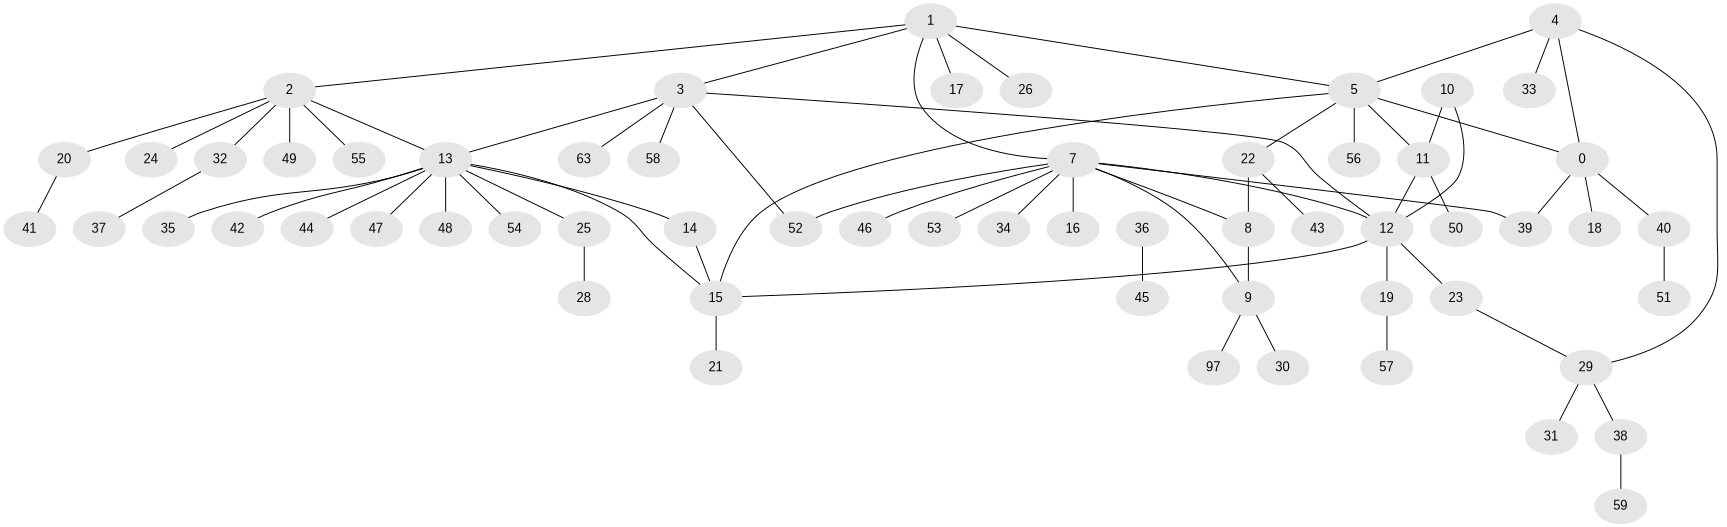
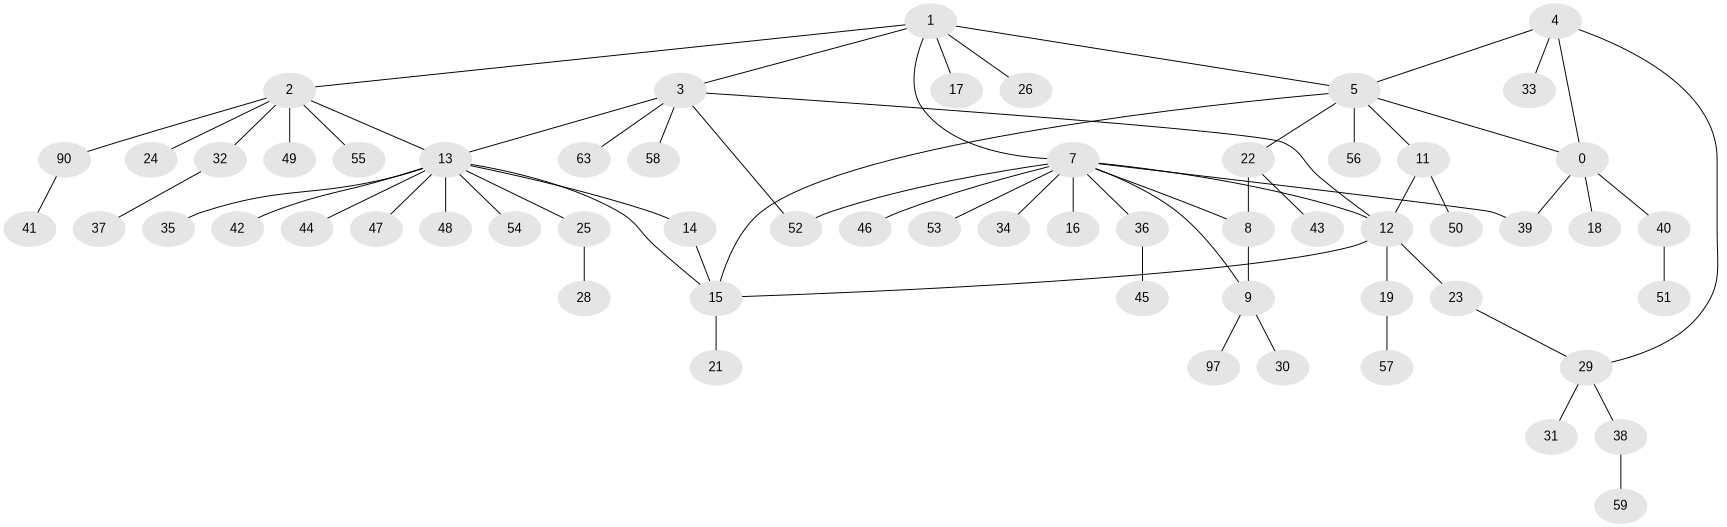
node "10": removed
node "20": label "20" -> "90"
edge "7" -- "36": added
